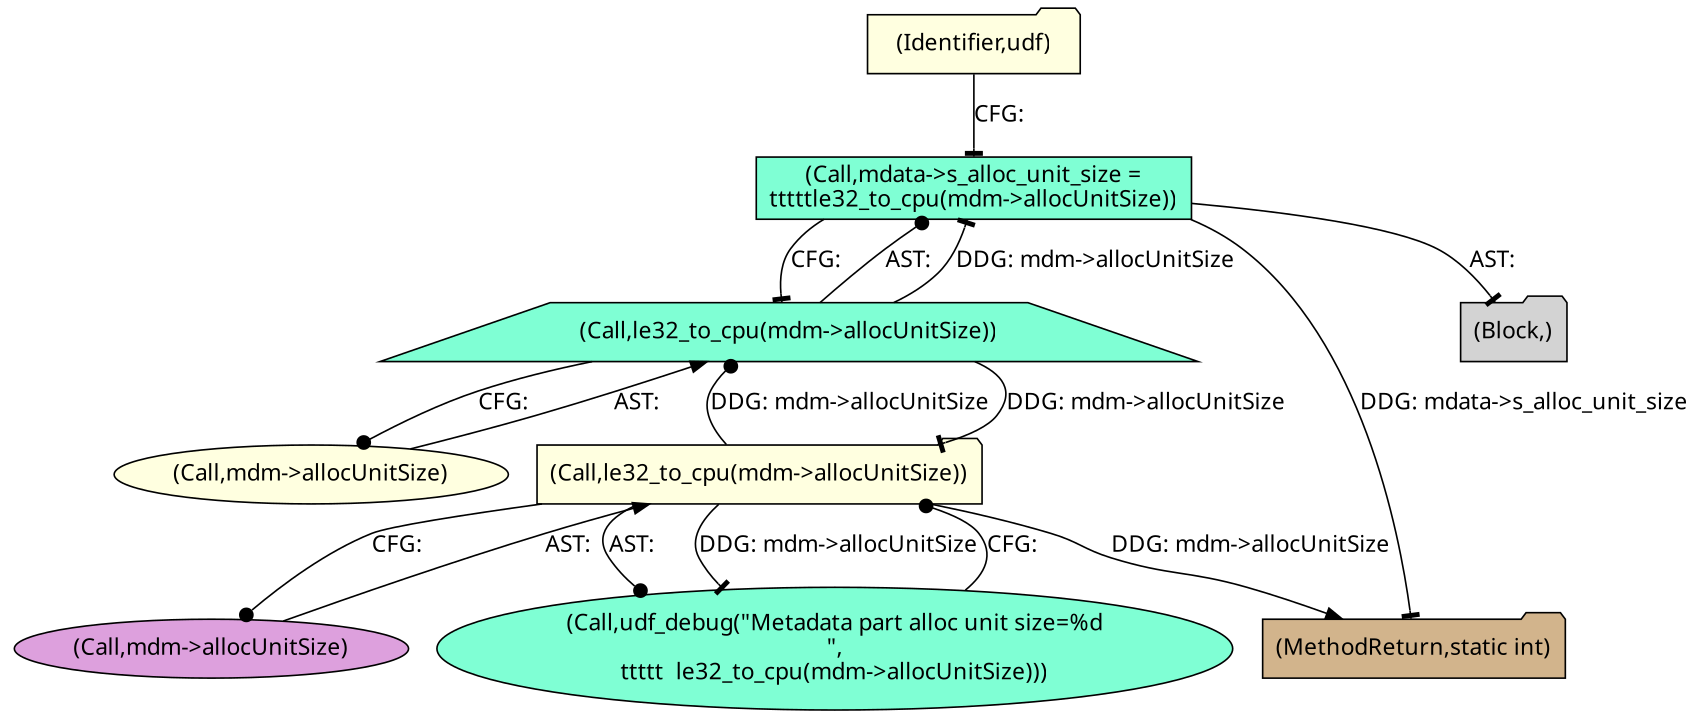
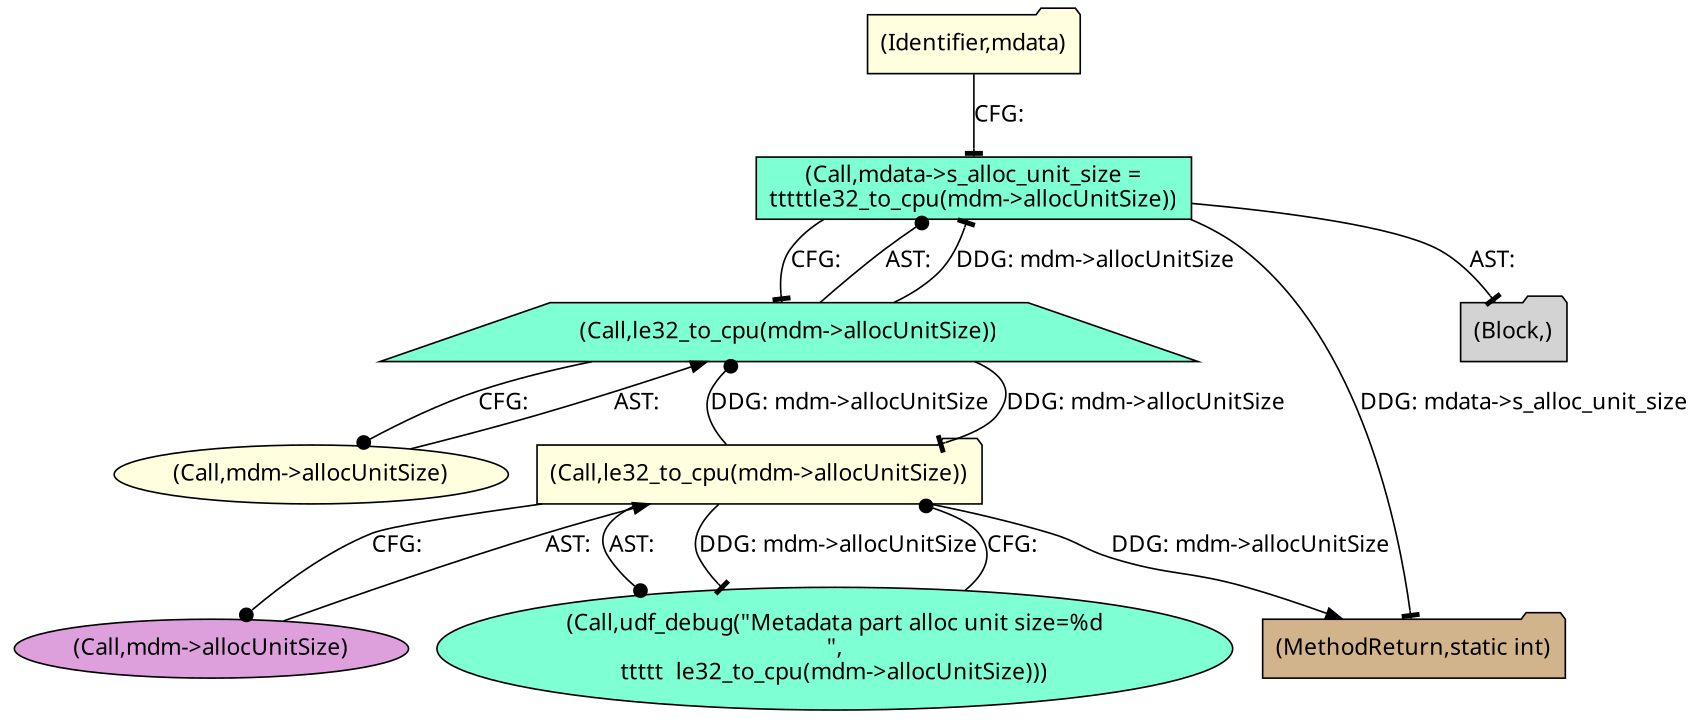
node "(Identifier,udf)": label "(Identifier,udf)" -> "(Identifier,mdata)"
